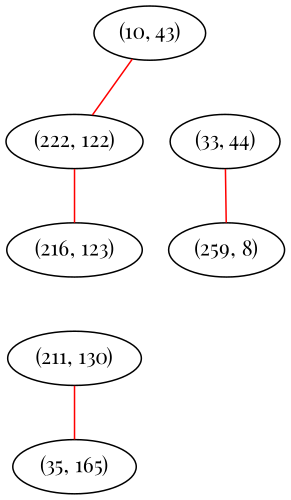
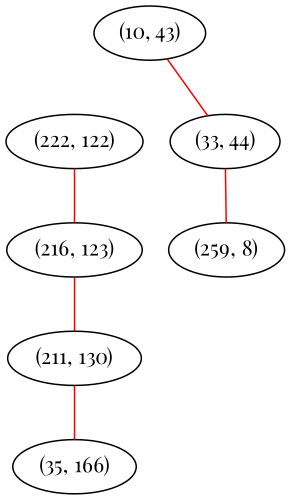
edge "(10, 43)" -- "(222, 122)": now "(10, 43)" -- "(33, 44)"
edge "(216, 123)" -- "(211, 130)": added
node "(35, 165)": label "(35, 165)" -> "(35, 166)"
